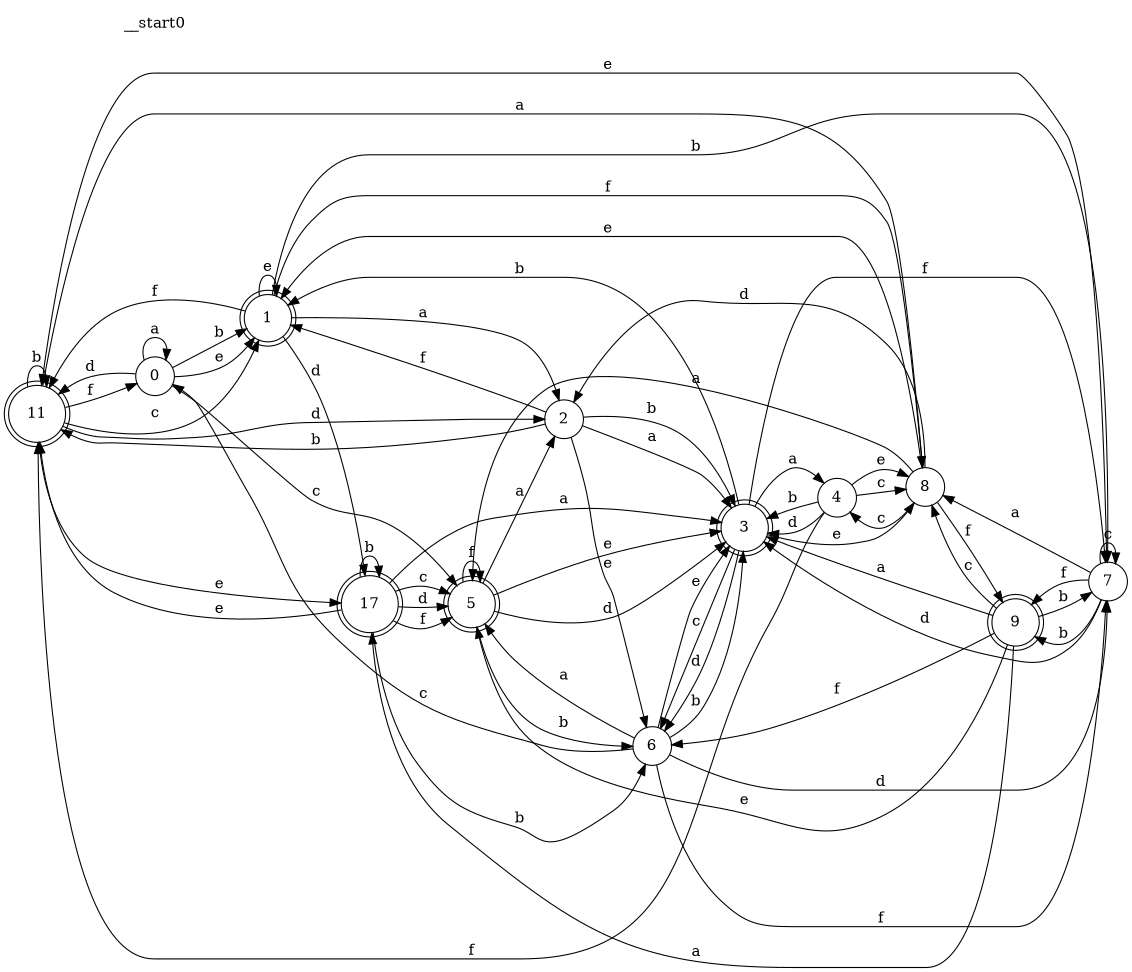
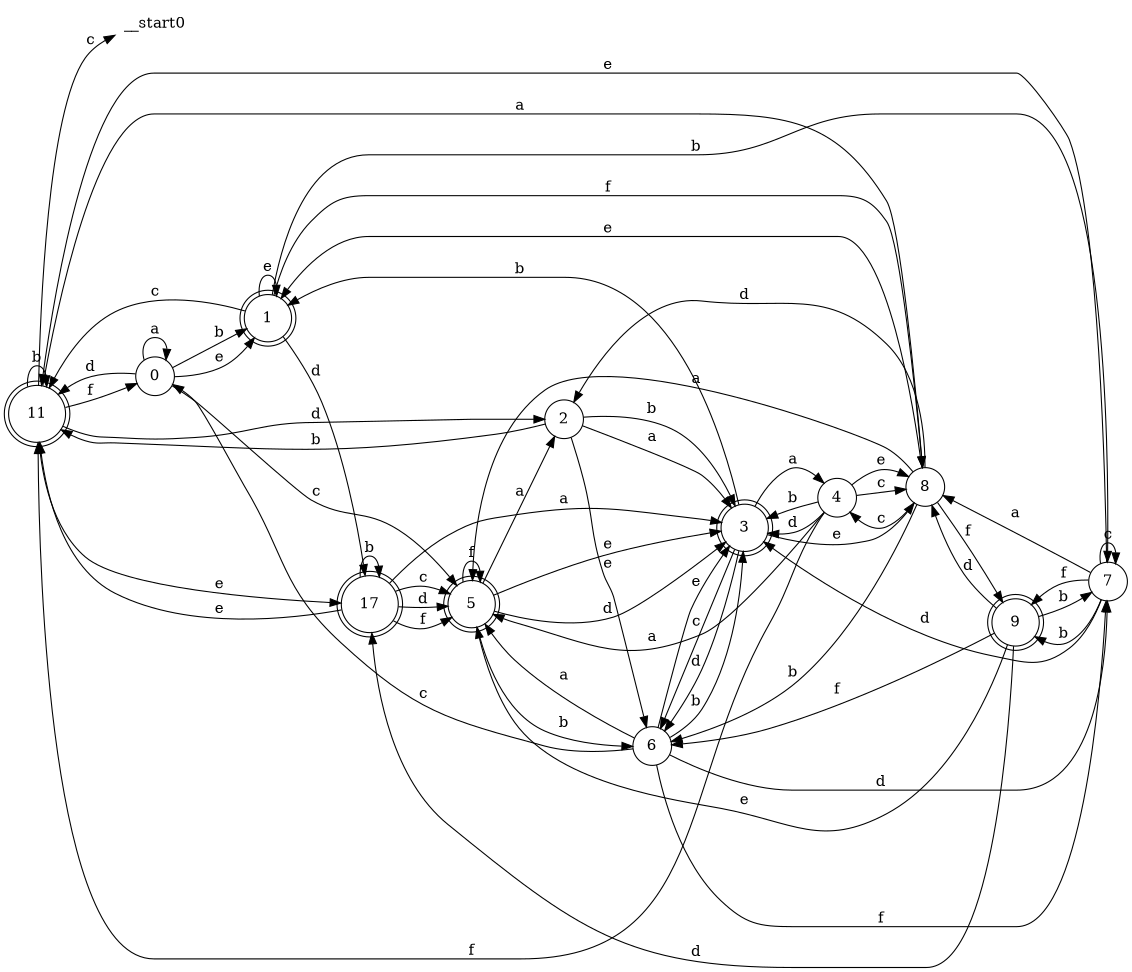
edge "3" -> "7": removed, label "f"
edge "1" -> "11": label "f" -> "c"
edge "1" -> "2": removed, label "a"
edge "2" -> "1": removed, label "f"
edge "11" -> "1": now "11" -> "__start0"
edge "9" -> "8": label "c" -> "d"
edge "9" -> "3": removed, label "a"
edge "4" -> "5": added, label "a"
edge "17" -> "6": now "8" -> "6"
edge "9" -> "17": label "a" -> "d"
